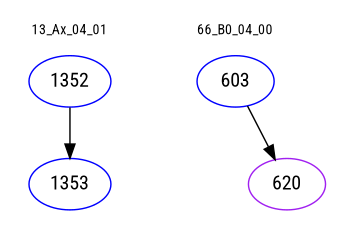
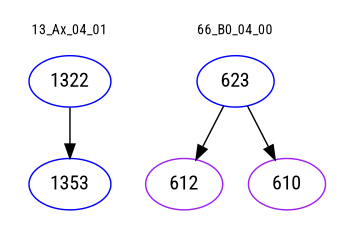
node "1352": label "1352" -> "1322"
node "603": label "603" -> "623"
node "612": added
node "620": label "620" -> "610"
